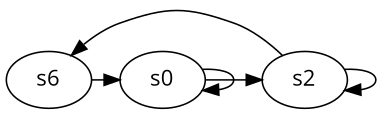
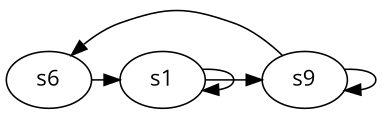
node "s0": label "s0" -> "s1"
node "s2": label "s2" -> "s9"
